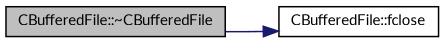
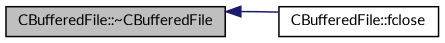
edge "CBufferedFile::~CBufferedFile" -> "CBufferedFile::fclose": reversed
